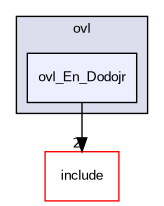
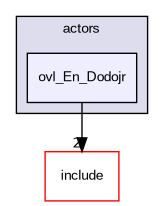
cluster "ovl": label "ovl" -> "actors"
